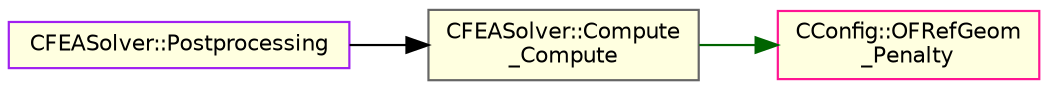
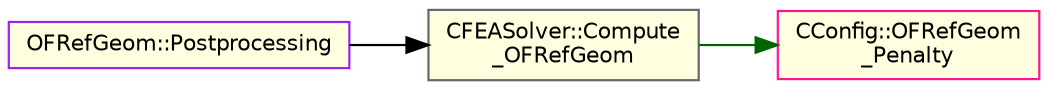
node "CFEASolver::Postprocessing": label "CFEASolver::Postprocessing" -> "OFRefGeom::Postprocessing"
node "CFEASolver::Compute _Compute": label "CFEASolver::Compute _Compute" -> "CFEASolver::Compute _OFRefGeom"
